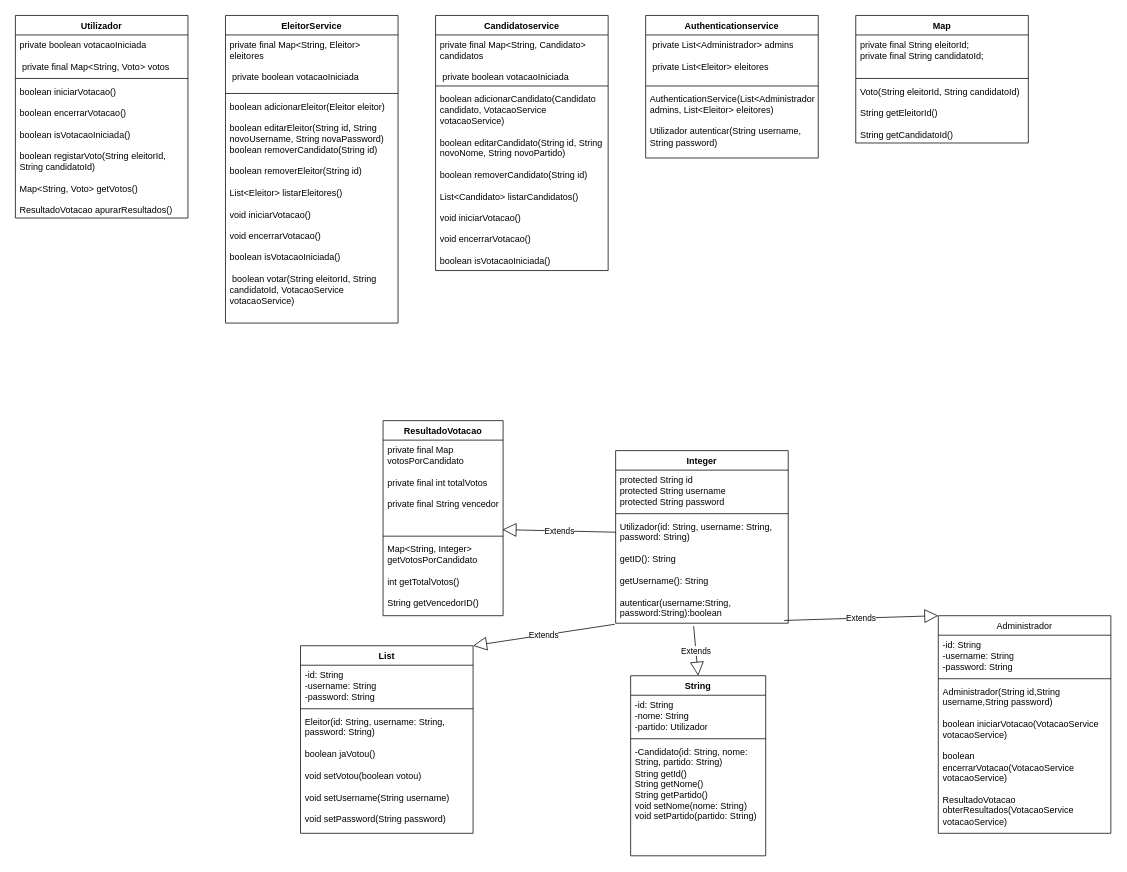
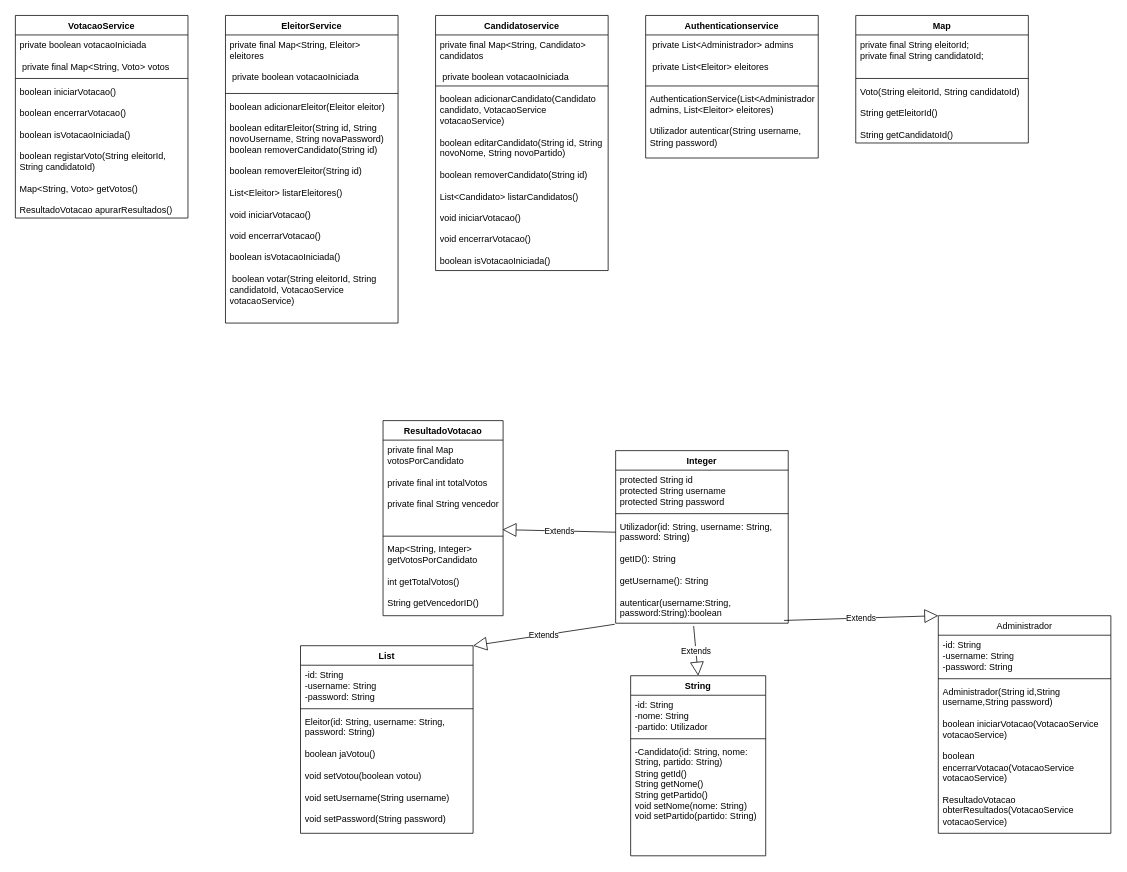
node "Utilizador": label "Utilizador" -> "VotacaoService"
